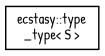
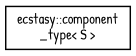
node "ecstasy::type _type< S >": label "ecstasy::type _type< S >" -> "ecstasy::component _type< S >"
